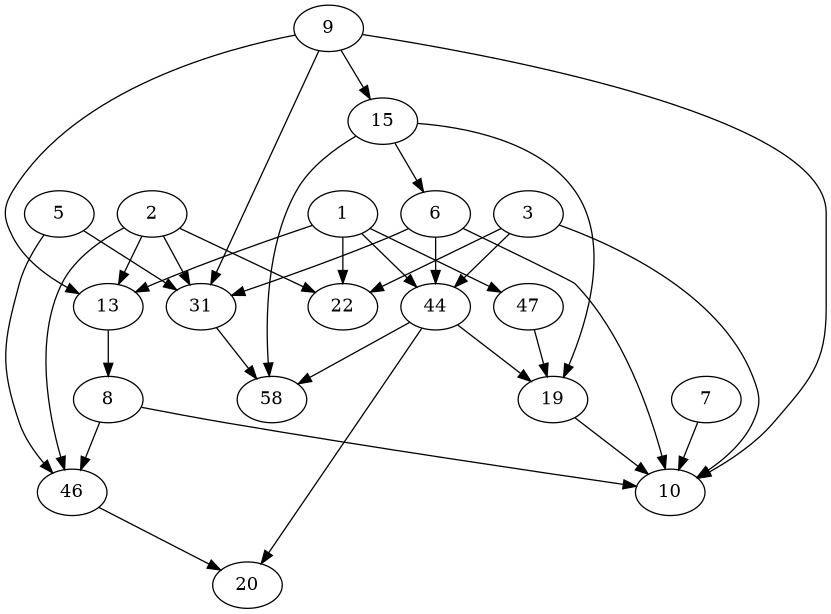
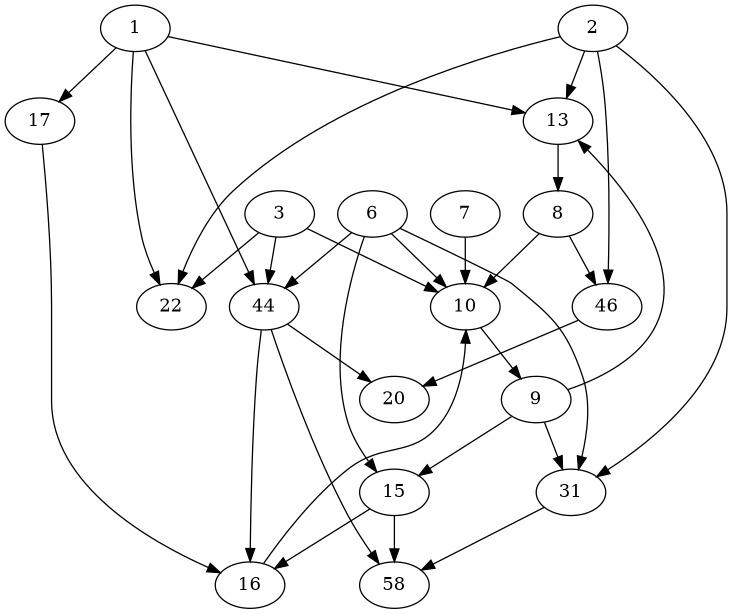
edge "9" -> "10": reversed
edge "15" -> "6": reversed
node "5": removed
node "47": label "47" -> "17"
node "19": label "19" -> "16"
